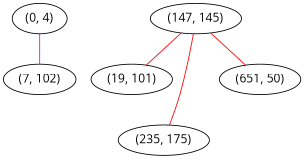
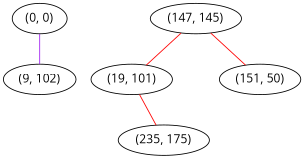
node "(0, 4)": label "(0, 4)" -> "(0, 0)"
node "(7, 102)": label "(7, 102)" -> "(9, 102)"
node "(651, 50)": label "(651, 50)" -> "(151, 50)"
edge "(147, 145)" -- "(235, 175)": now "(19, 101)" -- "(235, 175)"
